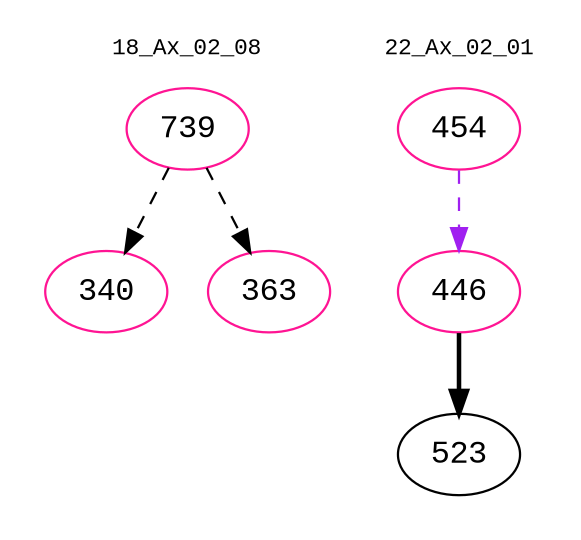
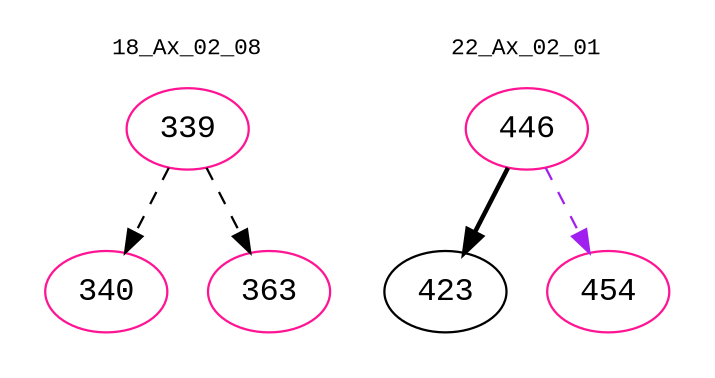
node "739": label "739" -> "339"
edge "454" -> "446": reversed
node "523": label "523" -> "423"
